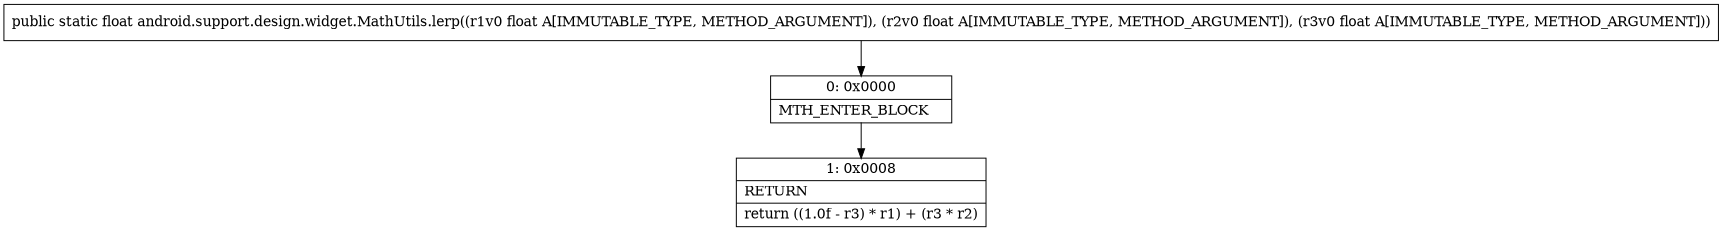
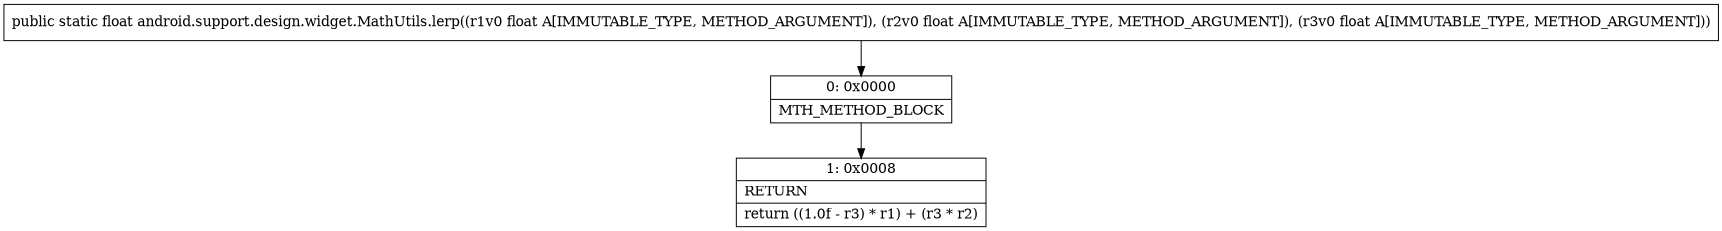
node "0: 0x0000": text "MTH_ENTER_BLOCK" -> "MTH_METHOD_BLOCK"
